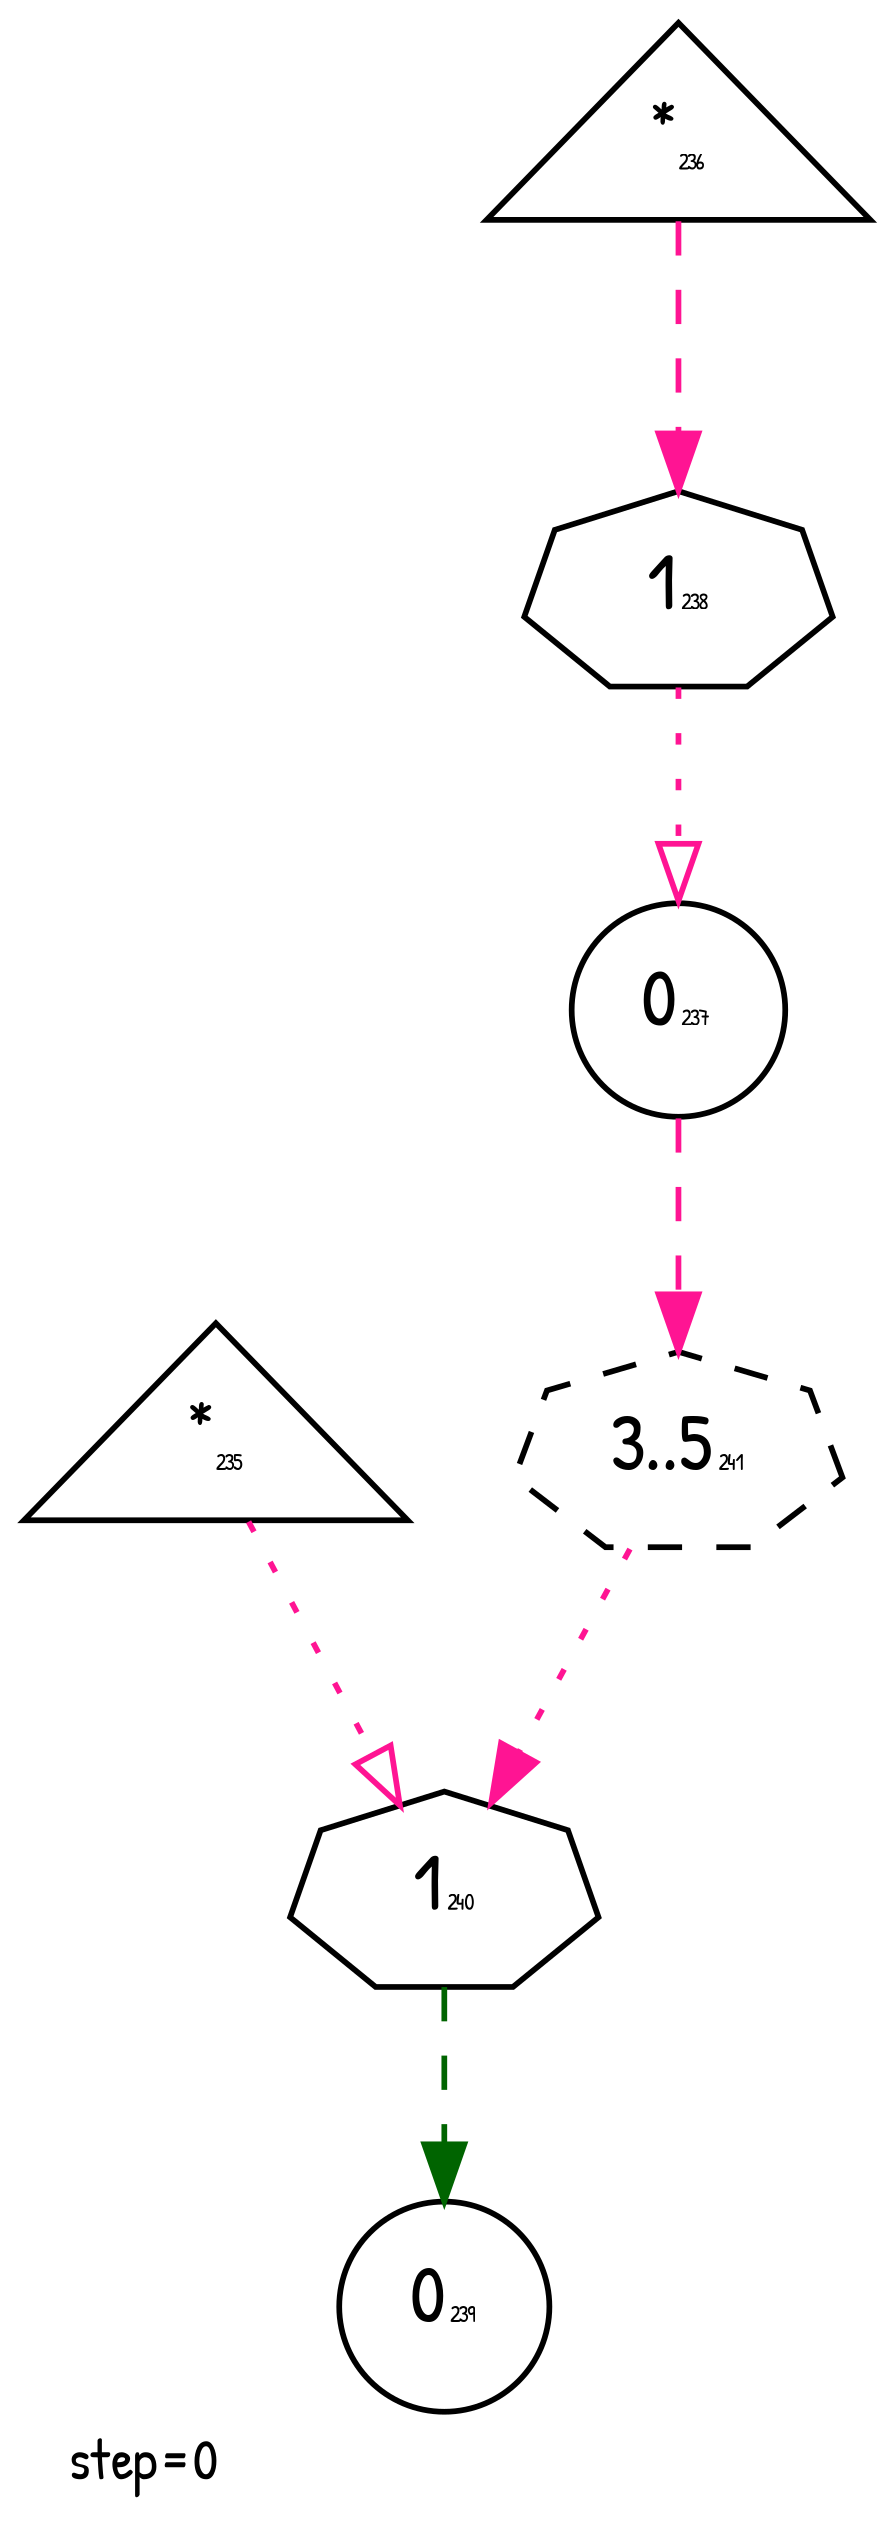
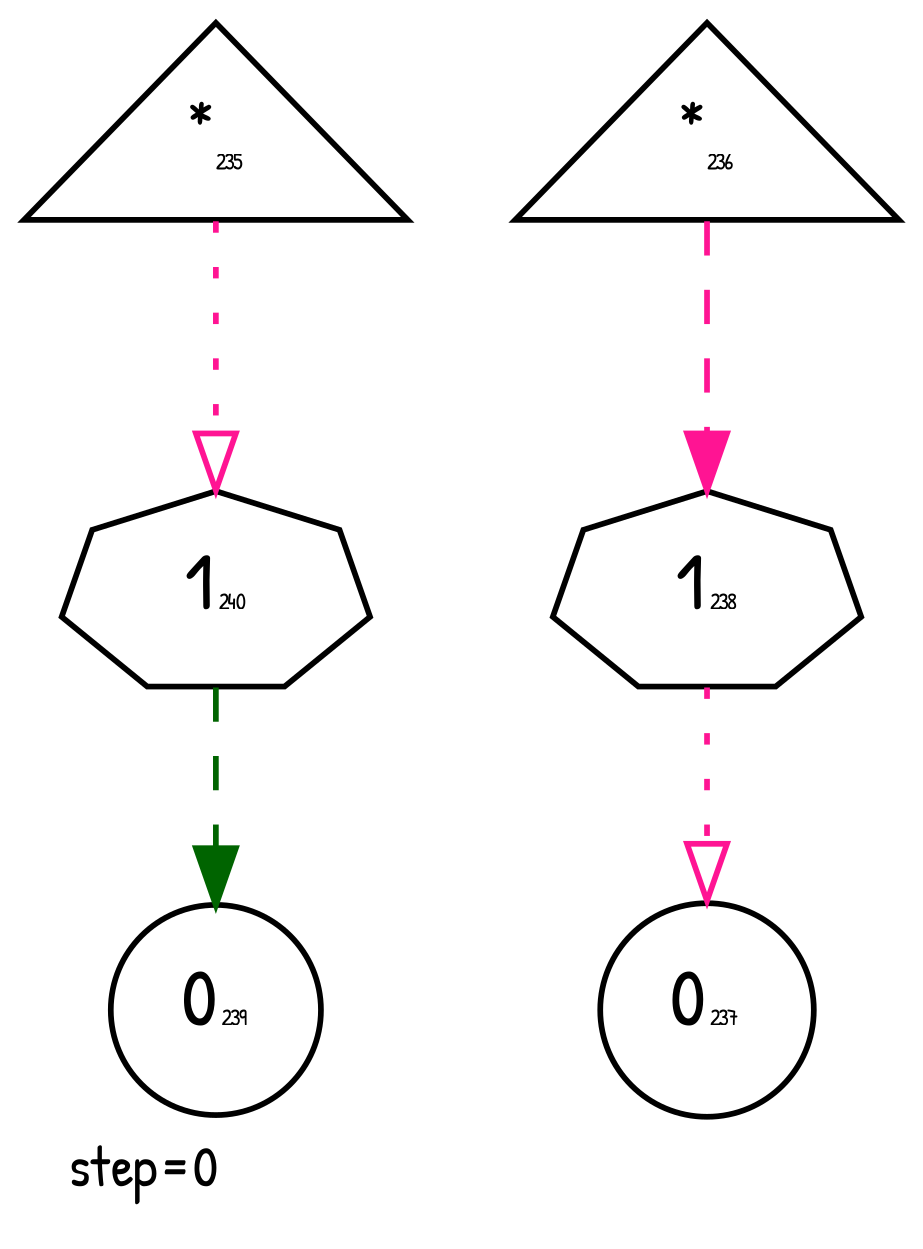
node "3..5": removed
